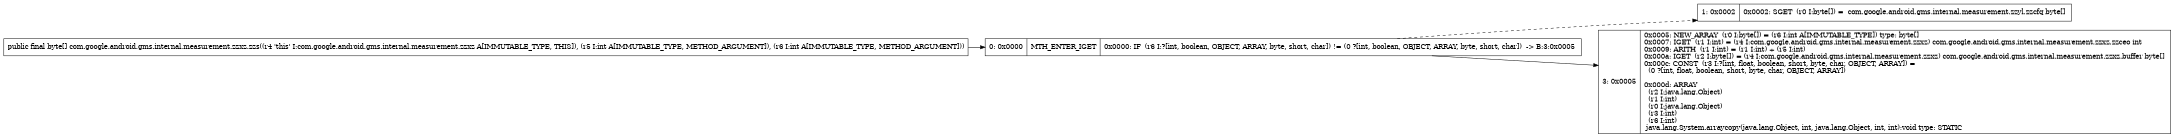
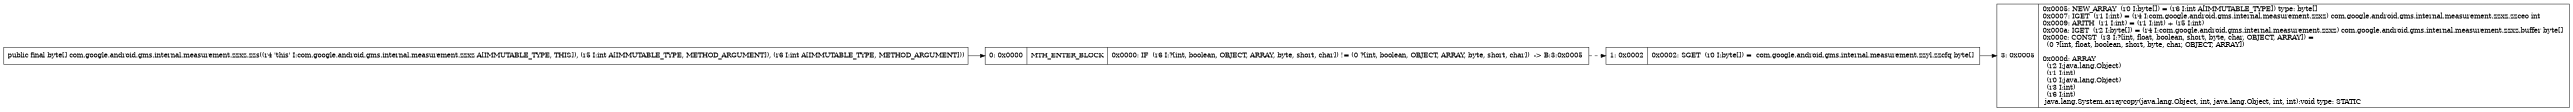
node "0: 0x0000": text "MTH_ENTER_IGET" -> "MTH_ENTER_BLOCK"
edge "0: 0x0000" -> "3: 0x0005": now "1: 0x0002" -> "3: 0x0005"
